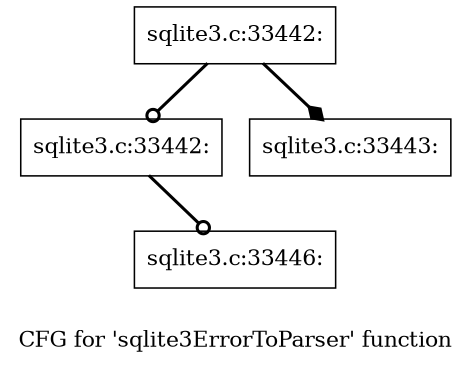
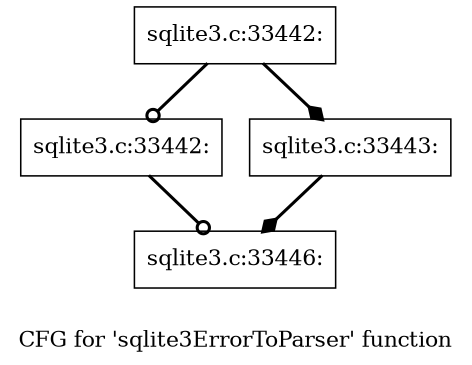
edge "sqlite3.c:33443:" -> "sqlite3.c:33446:": added
